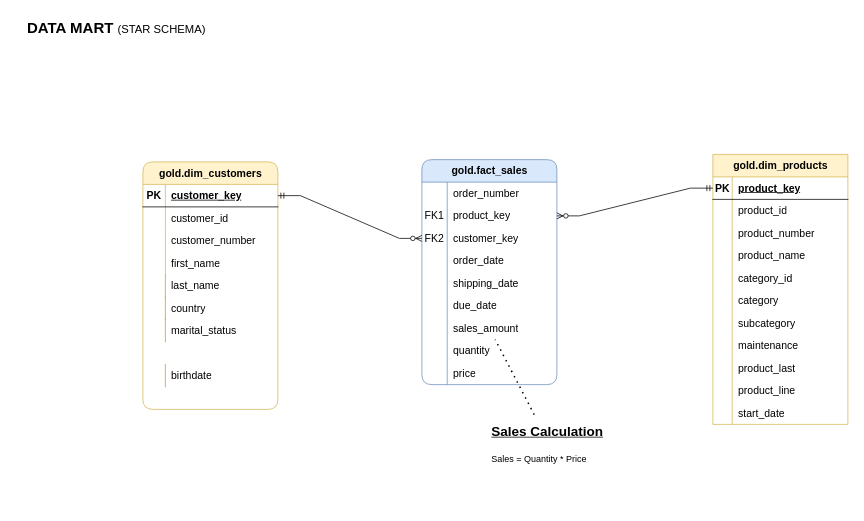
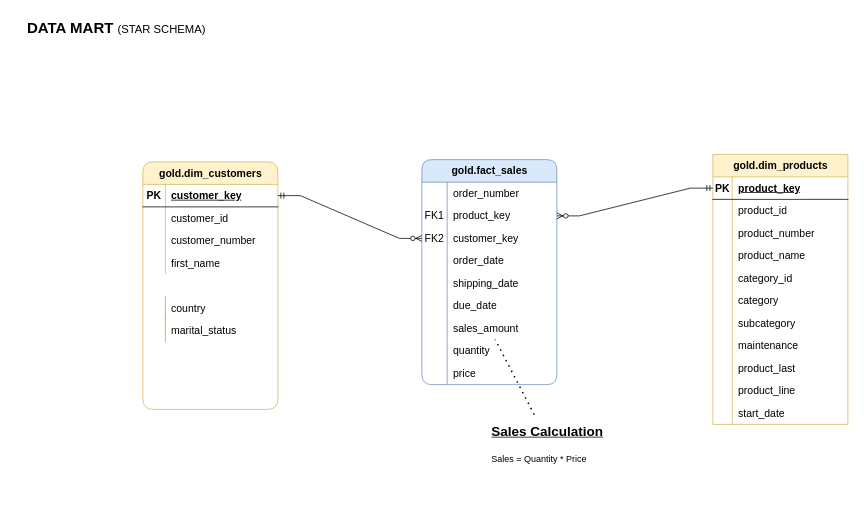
node "last_name": removed
node "birthdate": removed
